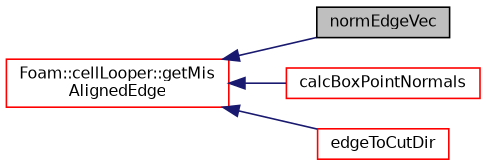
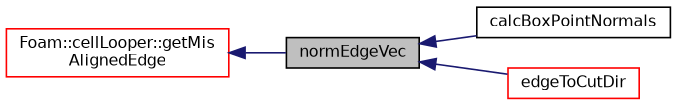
edge "calcBoxPointNormals" -> "Foam::cellLooper::getMis AlignedEdge": now "calcBoxPointNormals" -> "normEdgeVec"
node "calcBoxPointNormals": color red -> black
edge "edgeToCutDir" -> "Foam::cellLooper::getMis AlignedEdge": now "edgeToCutDir" -> "normEdgeVec"
